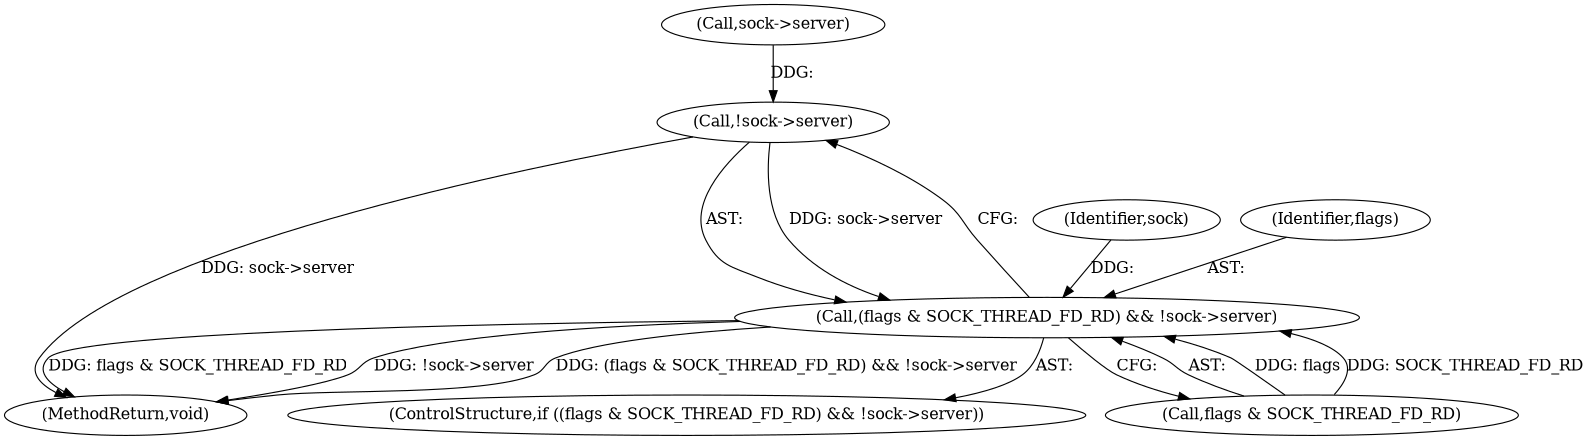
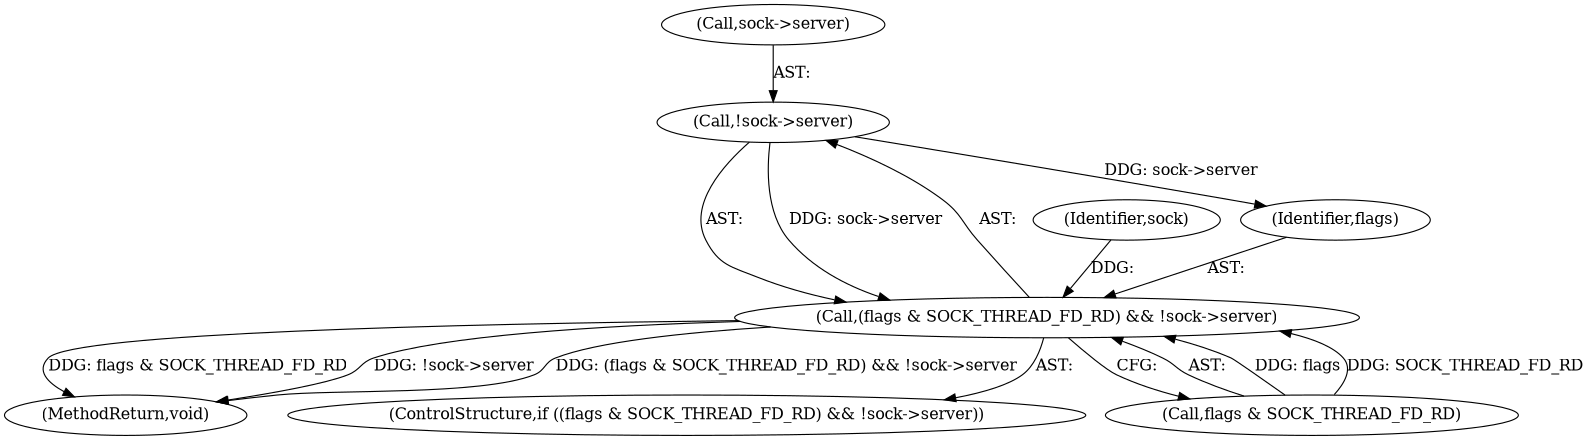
edge "(Call,sock->server)" -> "(Call,!sock->server)": label "DDG: " -> "AST: "
edge "(Call,!sock->server)" -> "(MethodReturn,void)": now "(Call,!sock->server)" -> "(Identifier,flags)"
edge "(Call,(flags & SOCK_THREAD_FD_RD) && !sock->server)" -> "(Call,!sock->server)": label "CFG: " -> "AST: "
